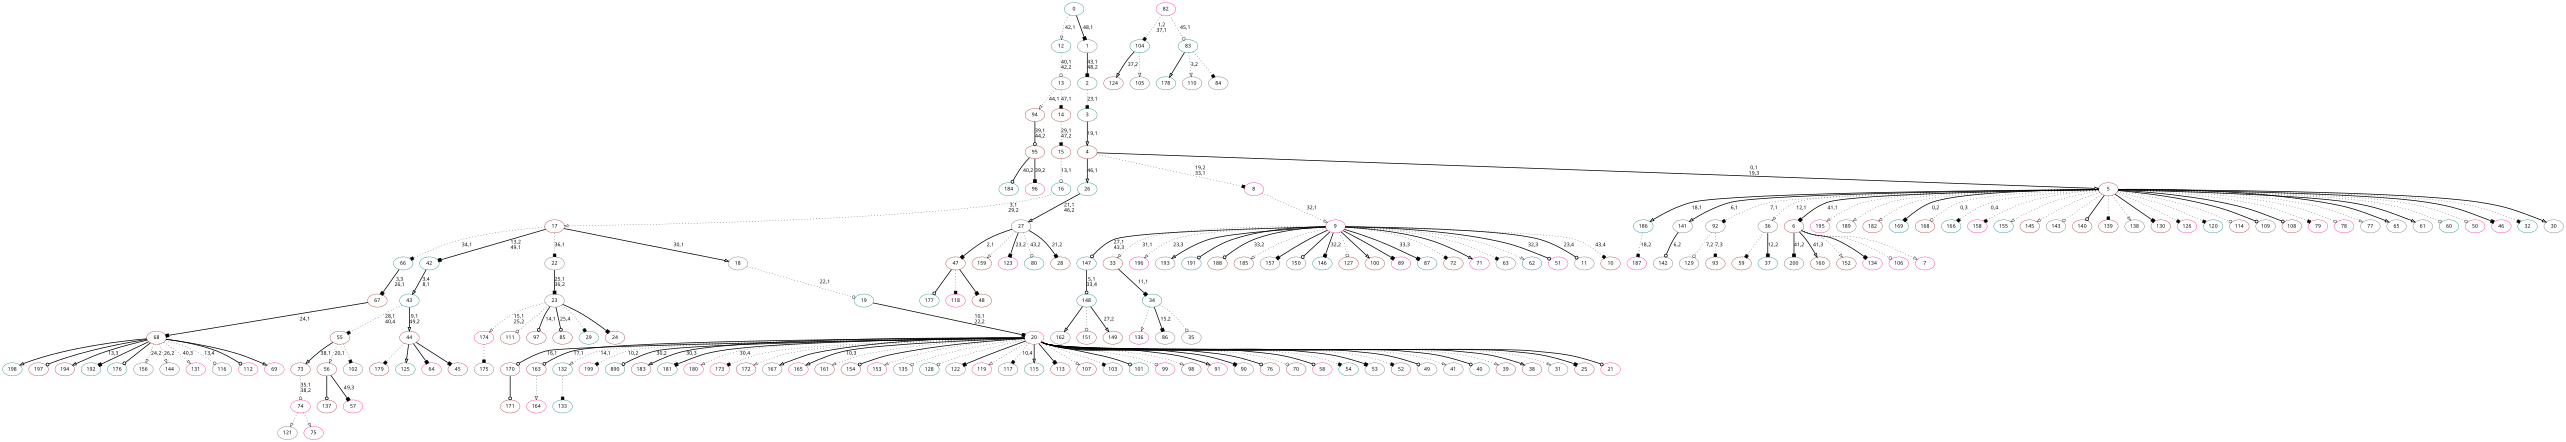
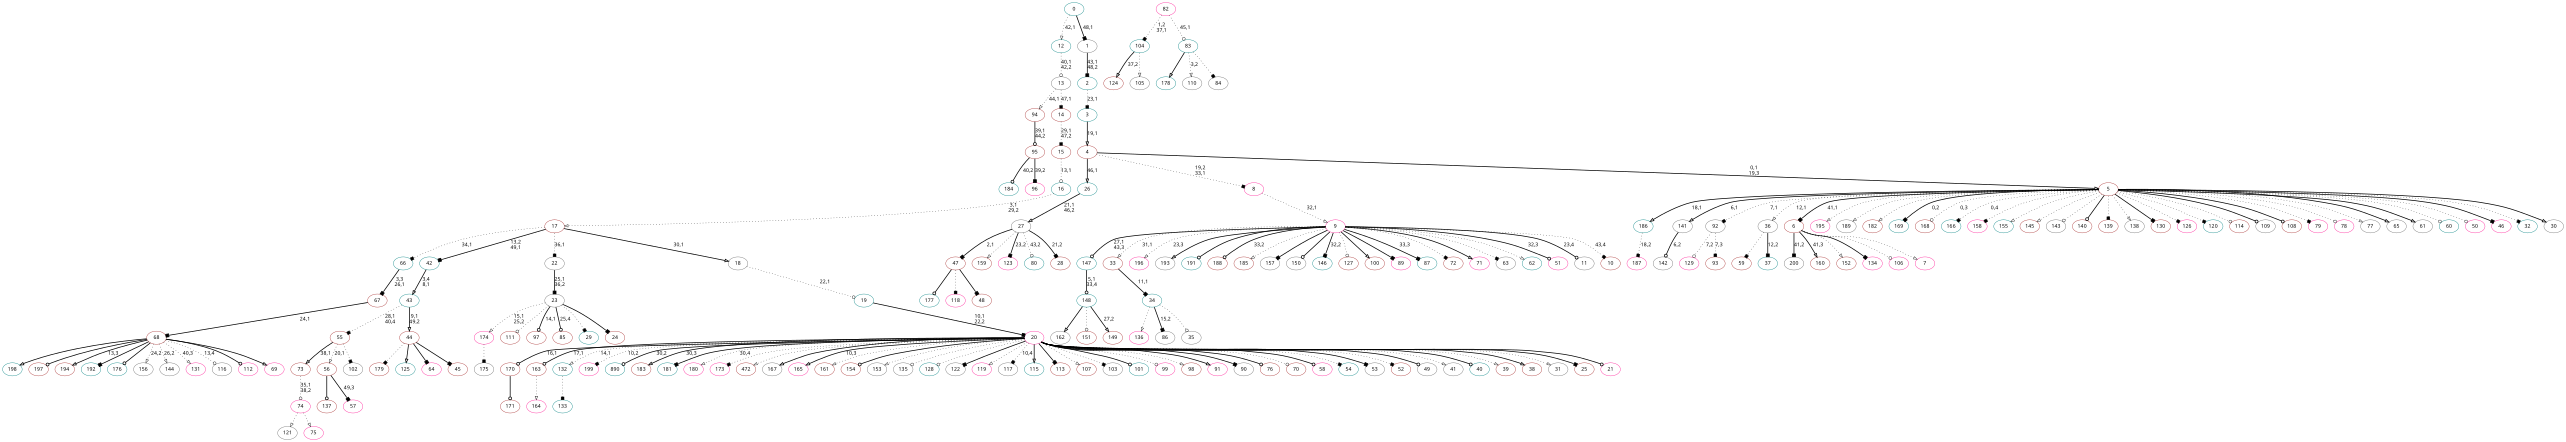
node "129": color gray40 -> deeppink
node "172": label "172" -> "472"
node "153": color deeppink -> gray40
